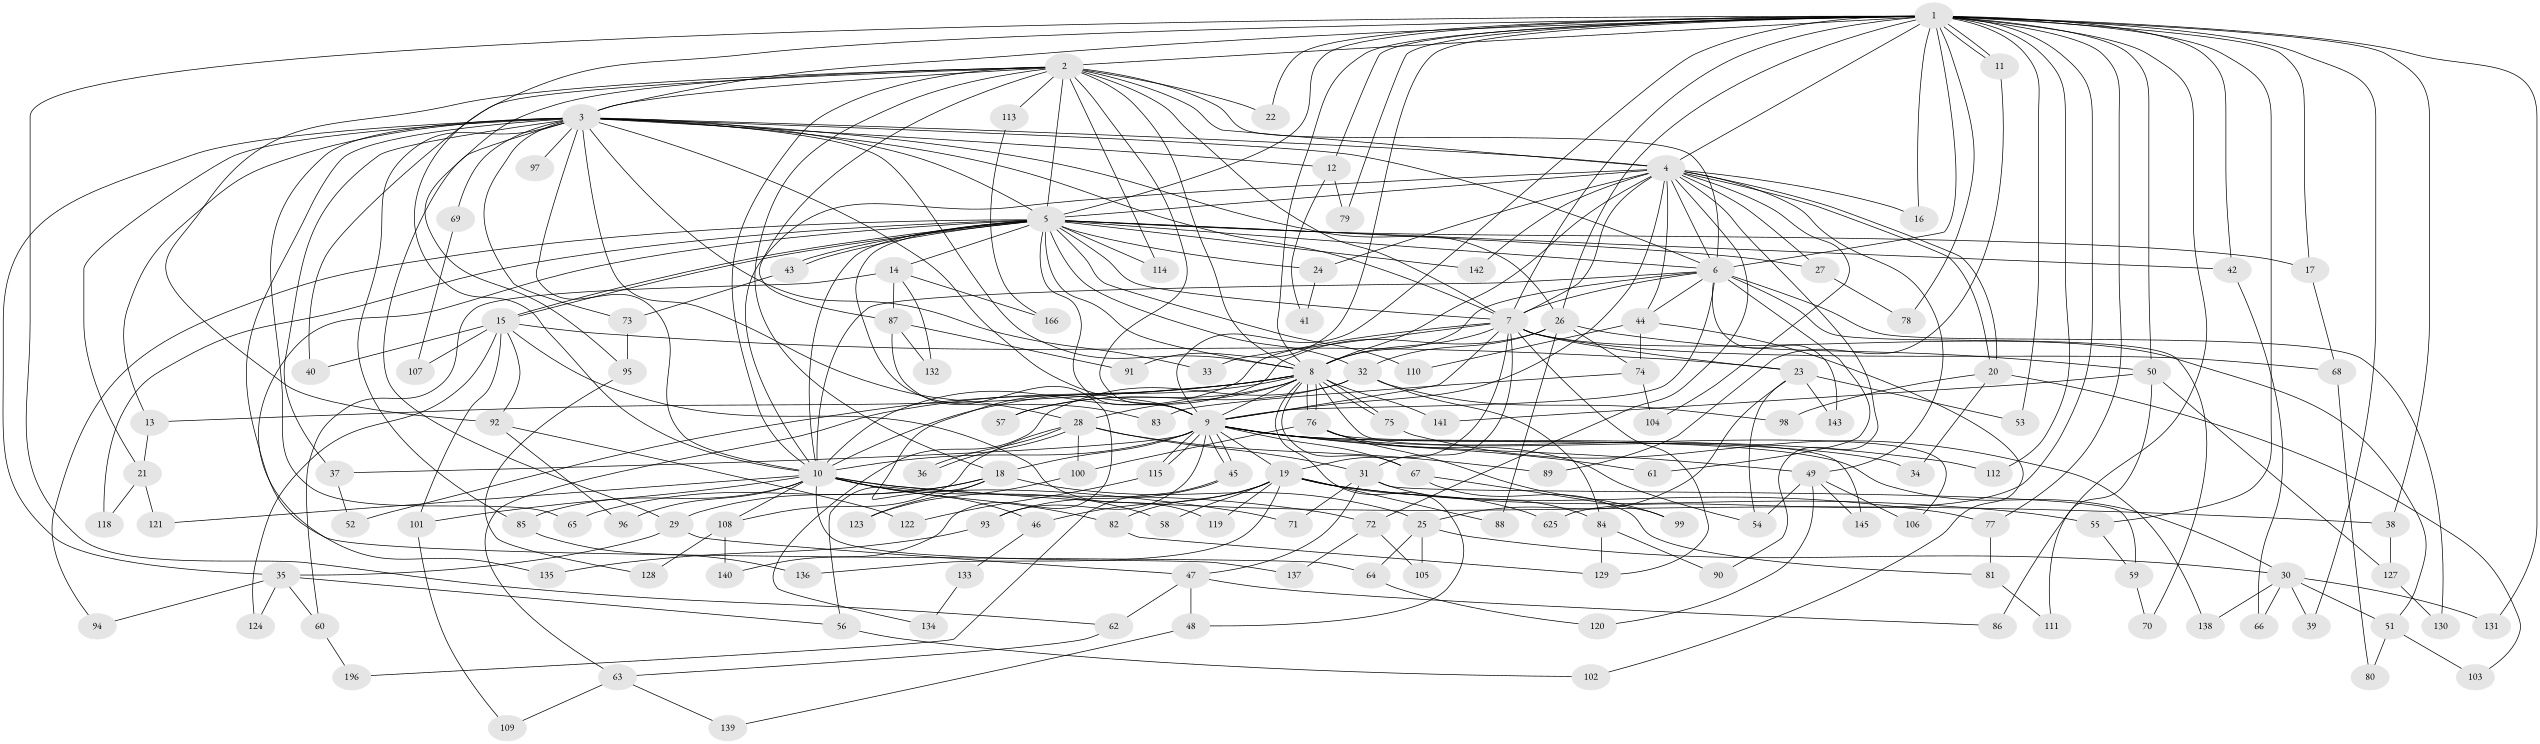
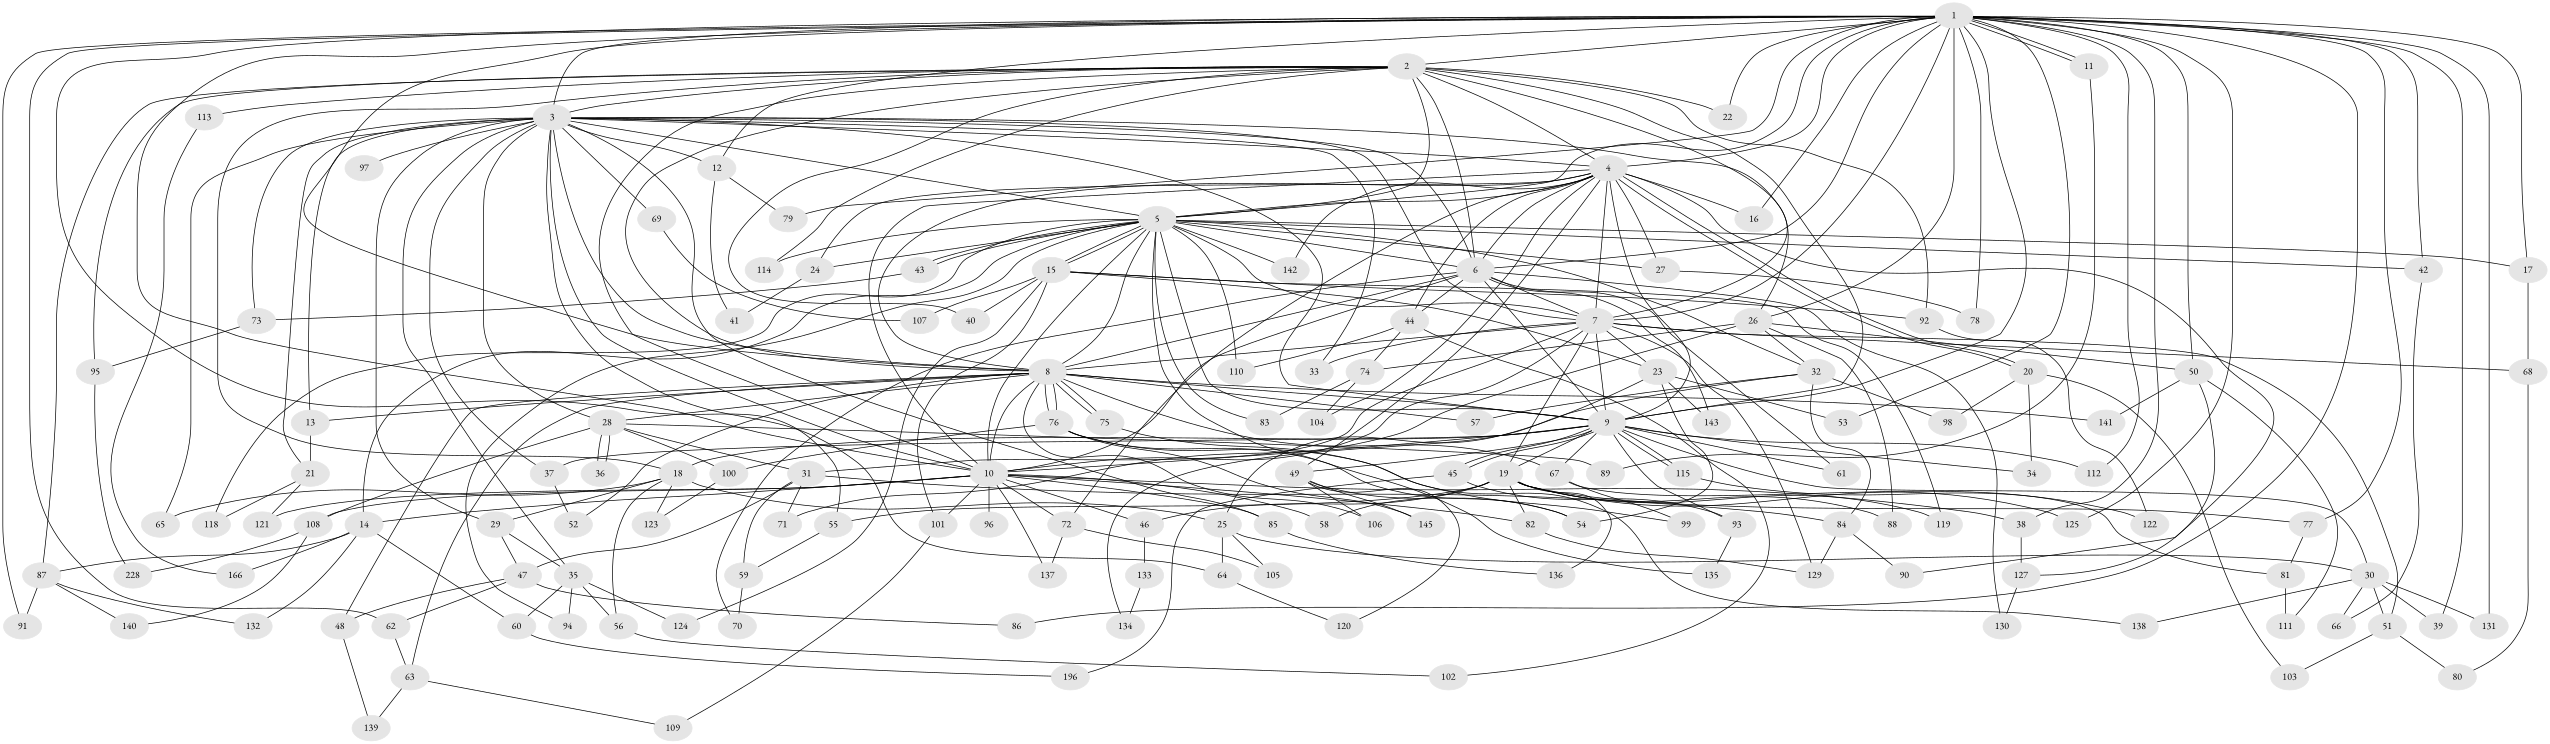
edge "92" -- "96": removed
edge "10" -- "14": added
node "625": label "625" -> "125"
node "128": label "128" -> "228"
